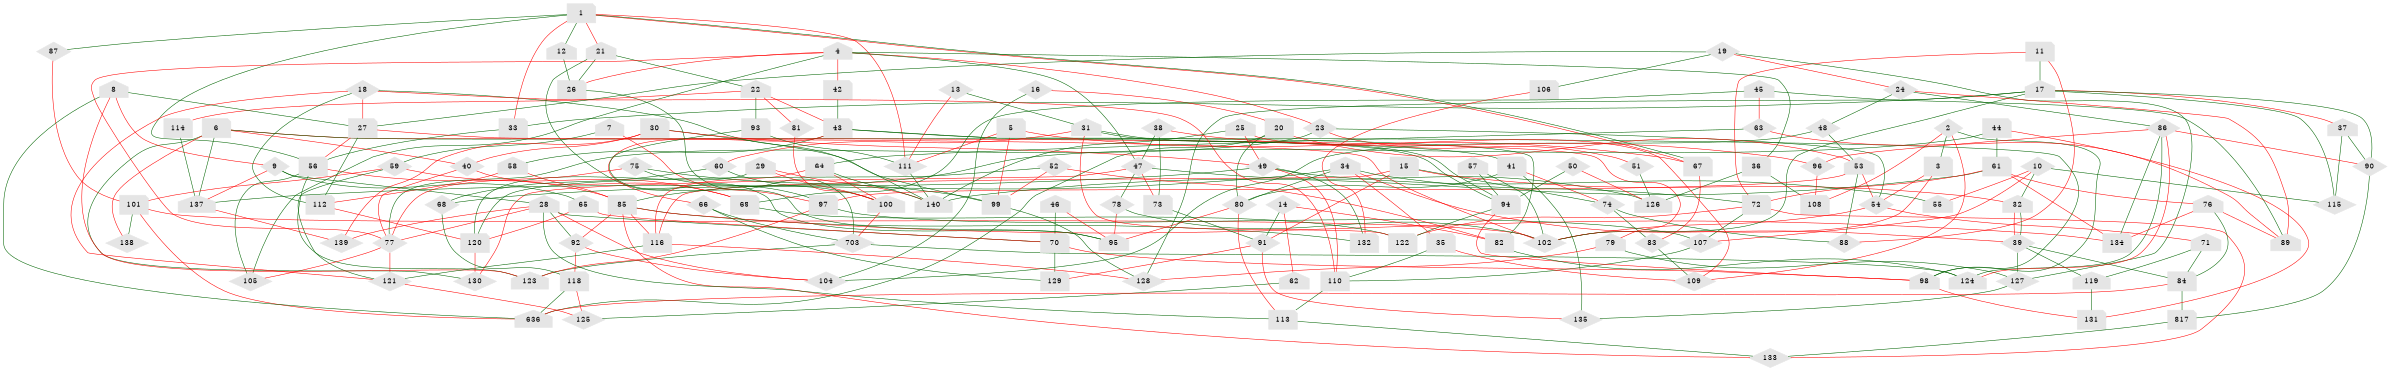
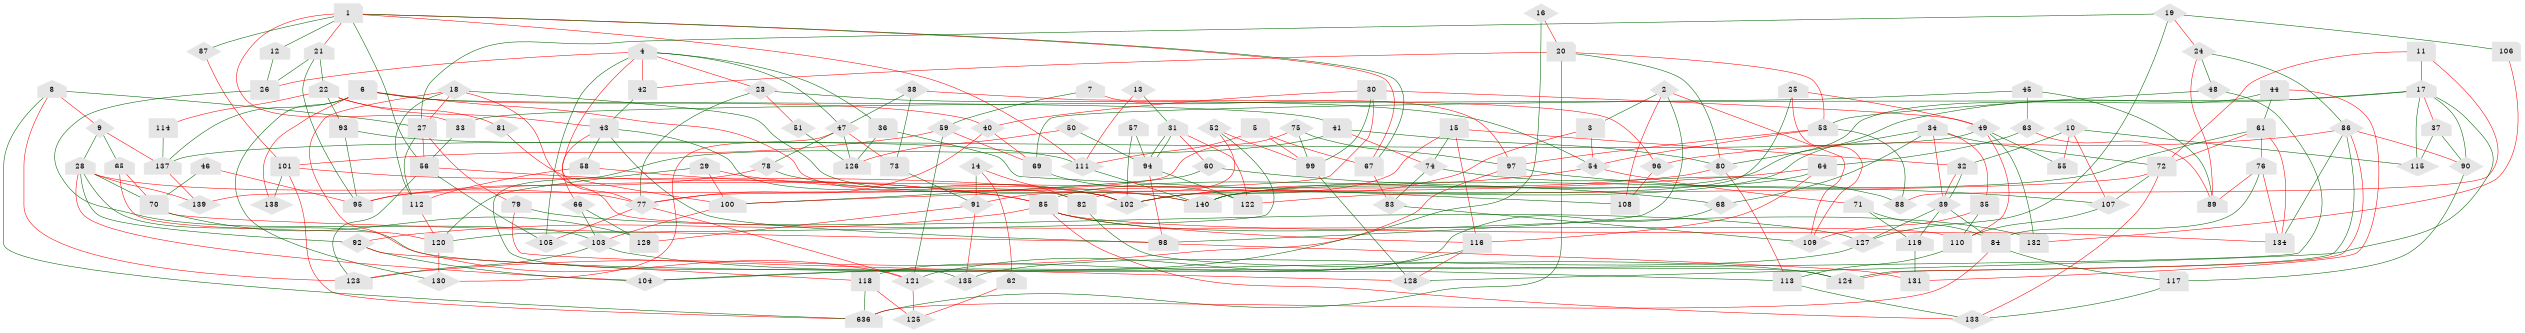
edge "20" -- "42": added
node "703": label "703" -> "103"
edge "92" -- "104": color red -> darkgreen
edge "62" -- "125": color darkgreen -> red
node "817": label "817" -> "117"
